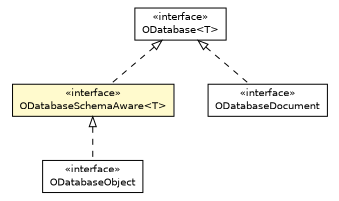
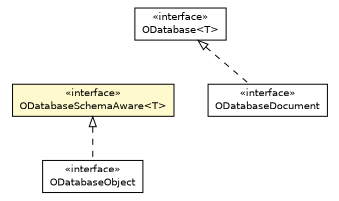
edge "ODatabaseSchemaAware<T>" -> "ODatabase<T>": removed
